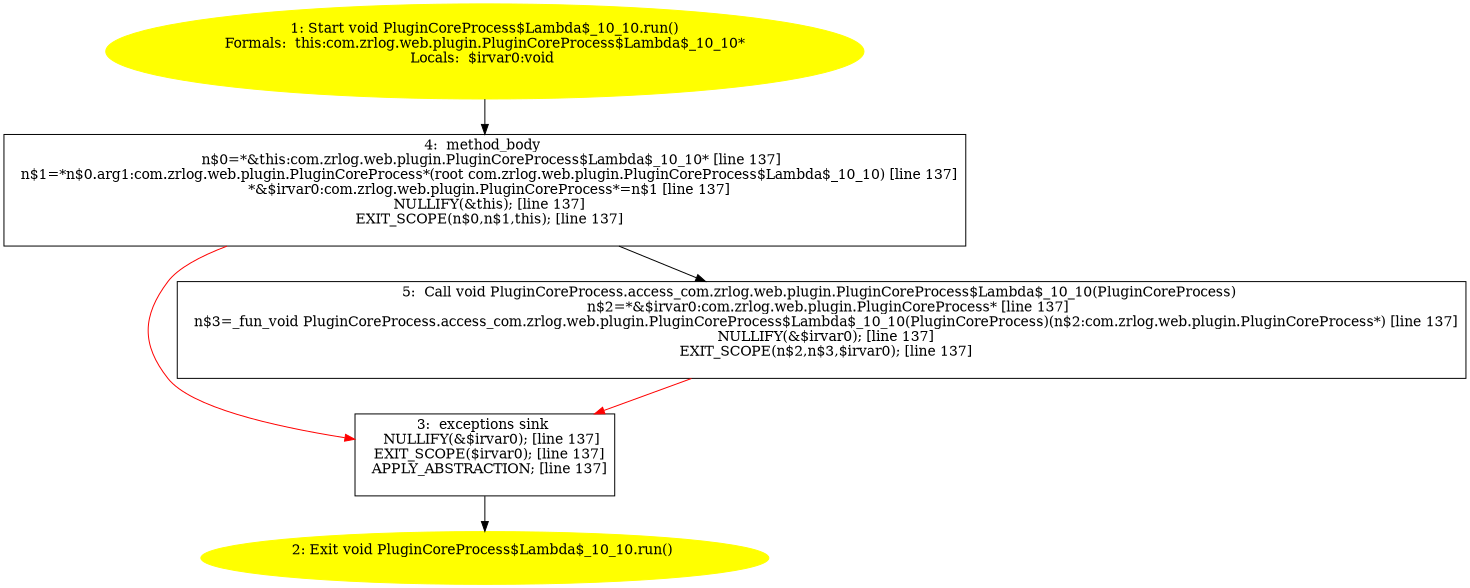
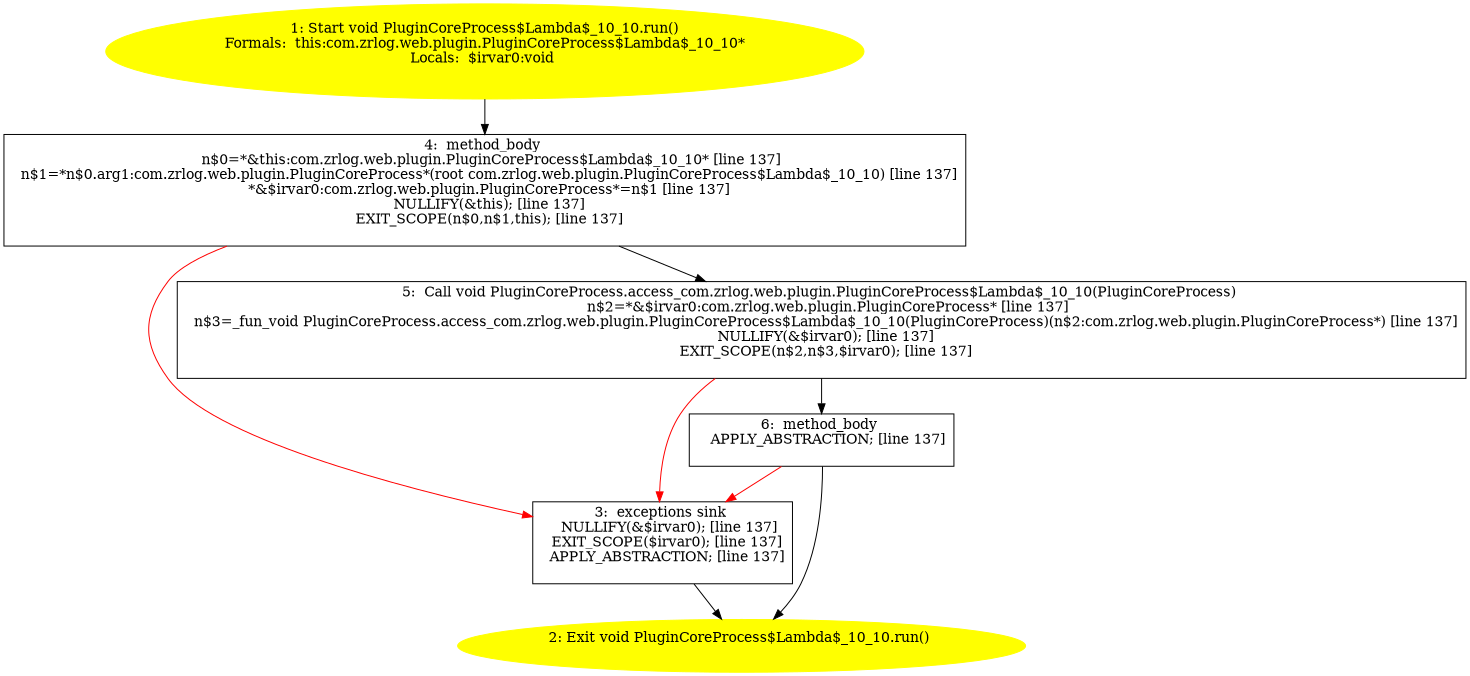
node "6:  method_body APPLY_ABSTRACTION; [line 137]": added
